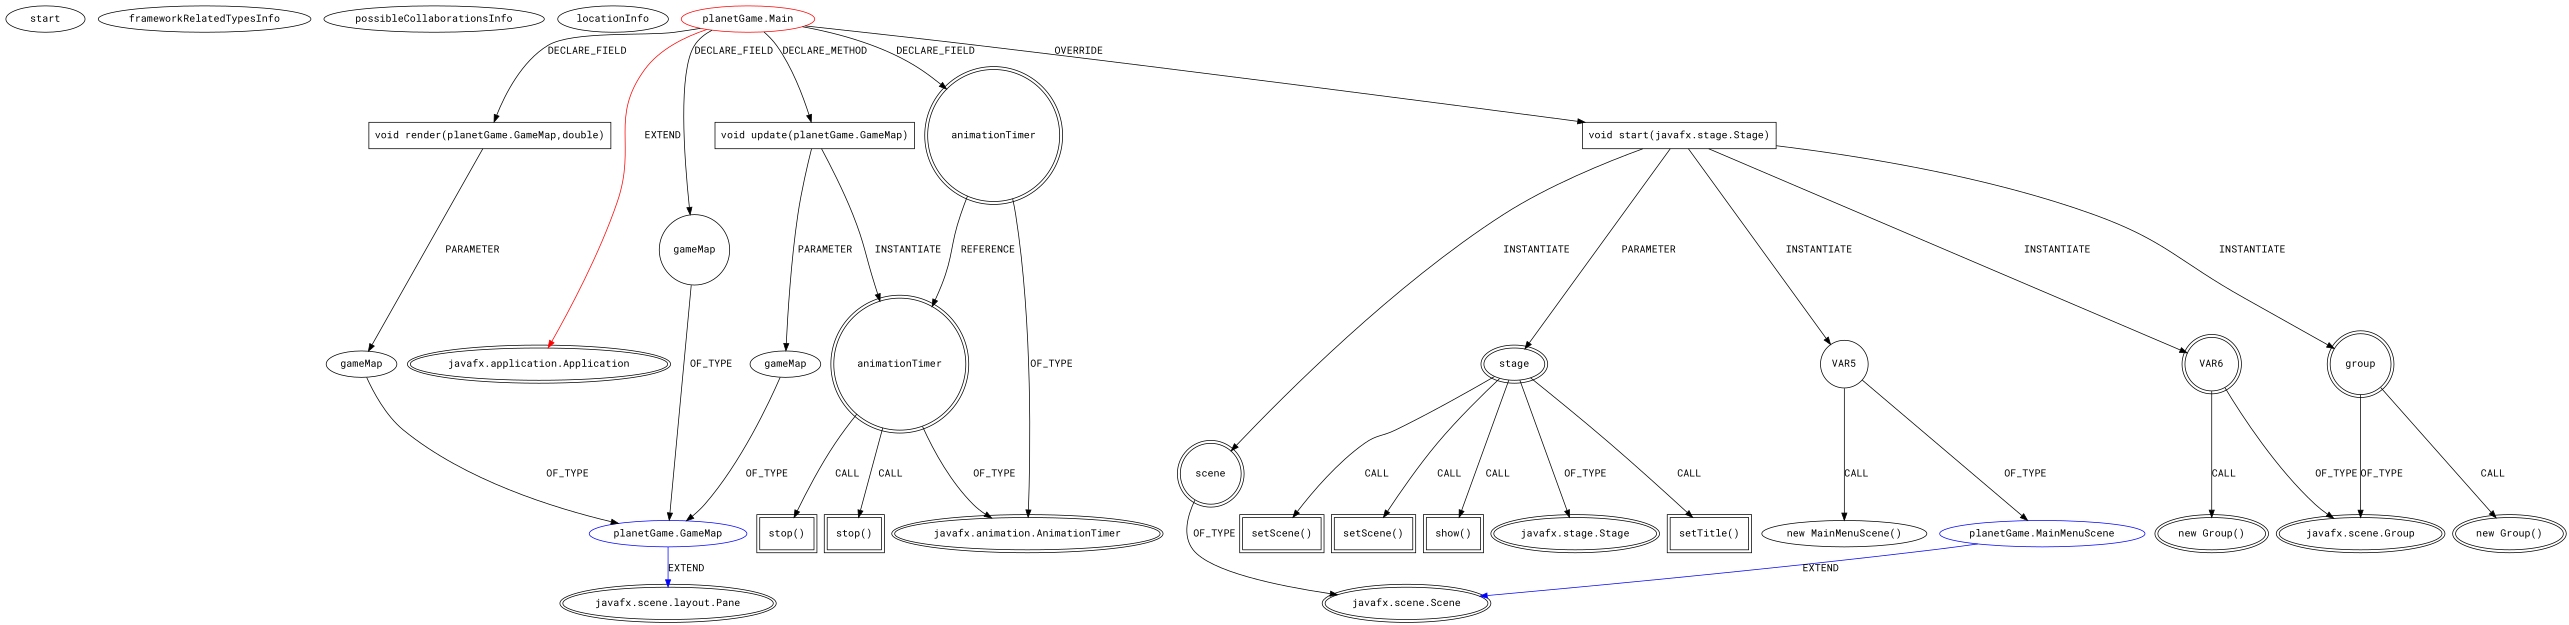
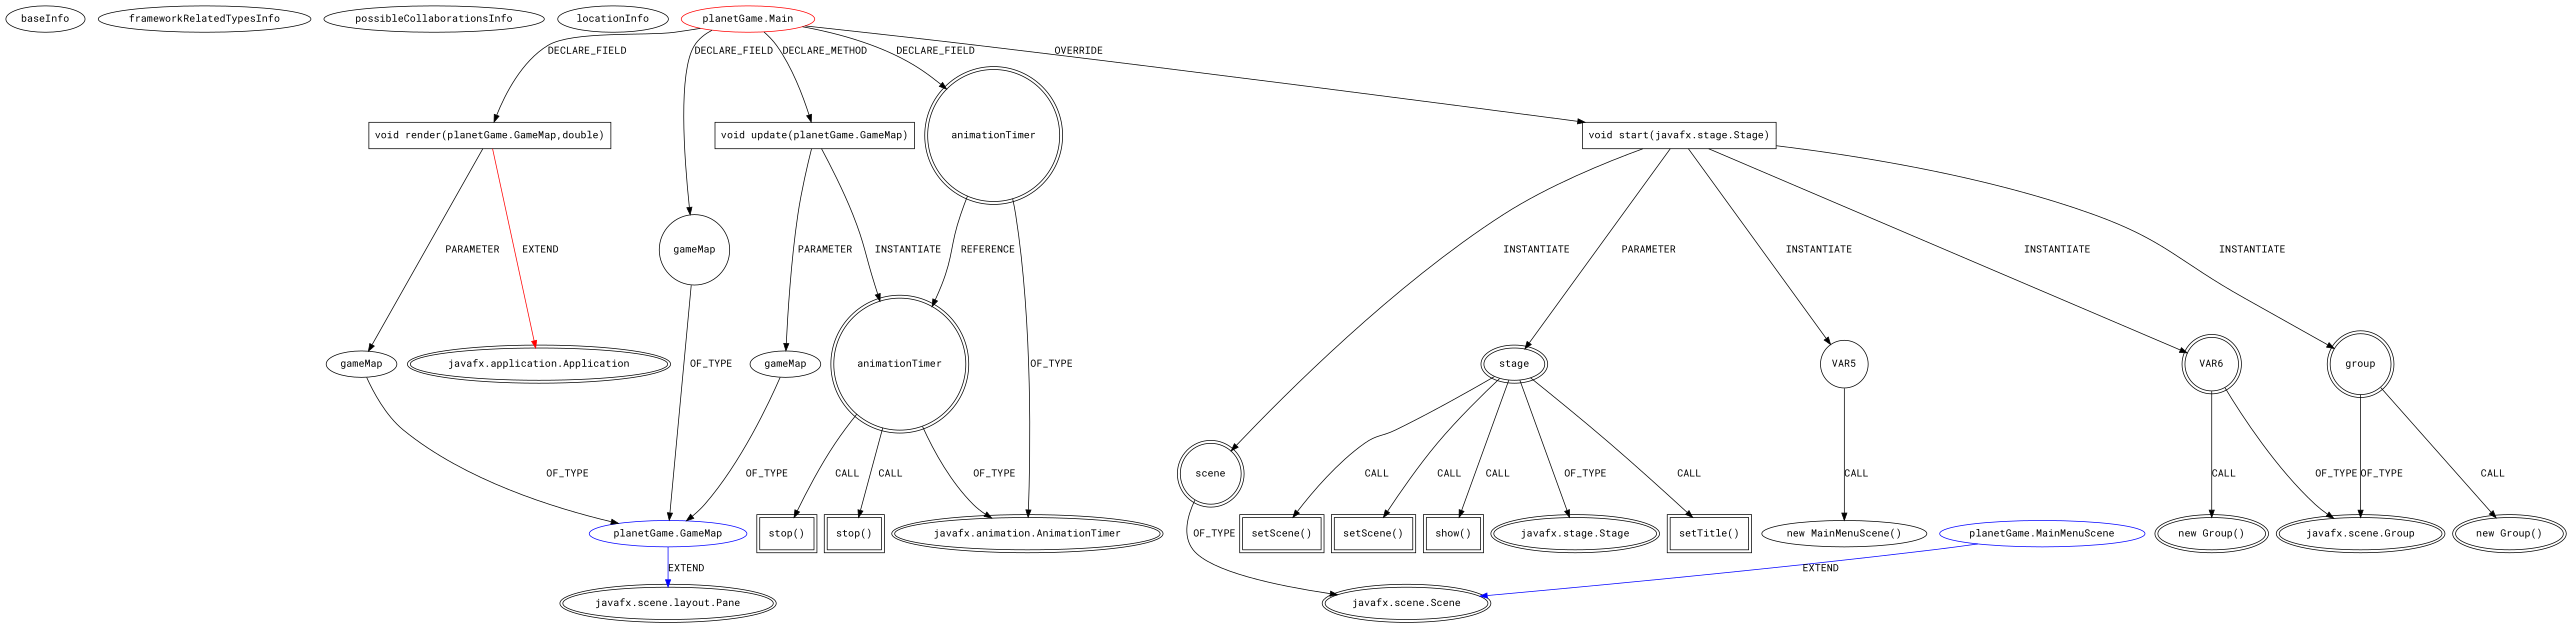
node "start": label "start" -> "baseInfo"
edge "planetGame.Main" -> "javafx.application.Application": now "void render(planetGame.GameMap,double)" -> "javafx.application.Application"
edge "VAR5" -> "planetGame.MainMenuScene": removed, label "OF_TYPE"
